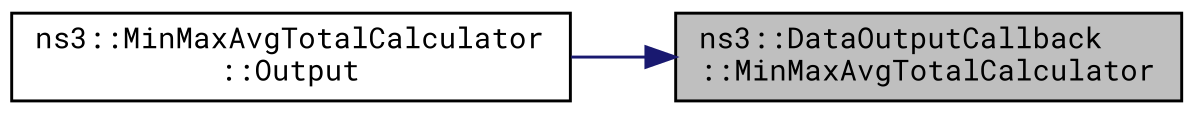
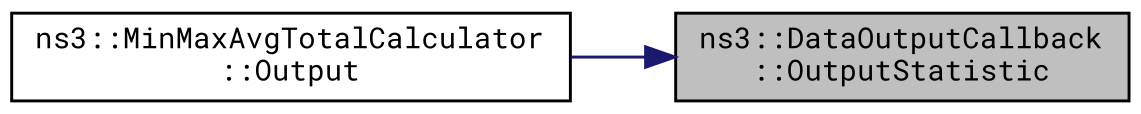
node "ns3::DataOutputCallback ::MinMaxAvgTotalCalculator": label "ns3::DataOutputCallback ::MinMaxAvgTotalCalculator" -> "ns3::DataOutputCallback ::OutputStatistic"
